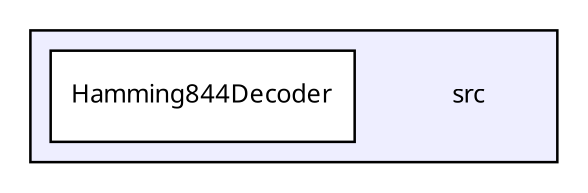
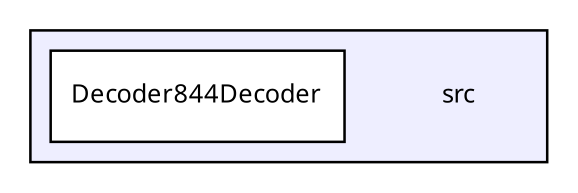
node "Hamming844Decoder": label "Hamming844Decoder" -> "Decoder844Decoder"
